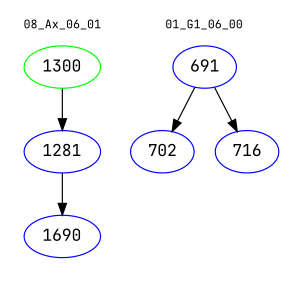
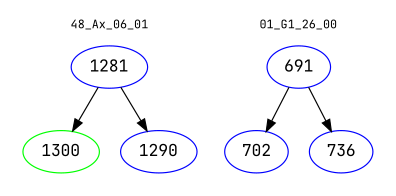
cluster "08_Ax_06_01": label "08_Ax_06_01" -> "48_Ax_06_01"
cluster "01_G1_06_00": label "01_G1_06_00" -> "01_G1_26_00"
edge "1300" -> "1281": reversed
node "716": label "716" -> "736"
node "1690": label "1690" -> "1290"
